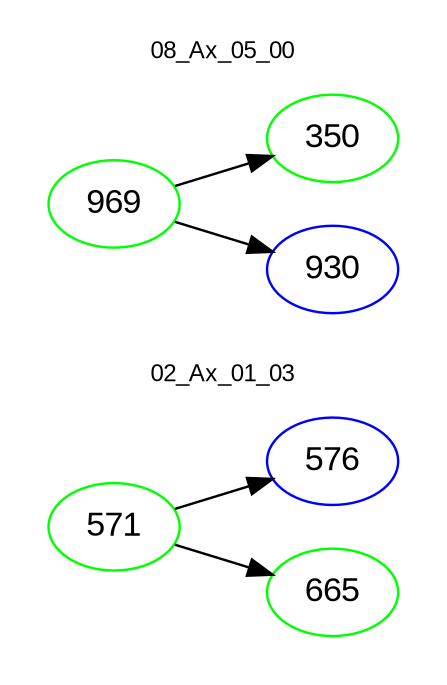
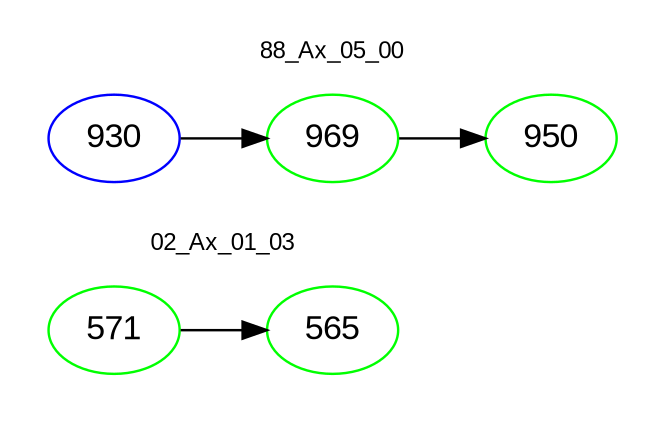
cluster "08_Ax_05_00": label "08_Ax_05_00" -> "88_Ax_05_00"
node "350": label "350" -> "950"
edge "969" -> "930": reversed
node "576": removed
node "665": label "665" -> "565"
